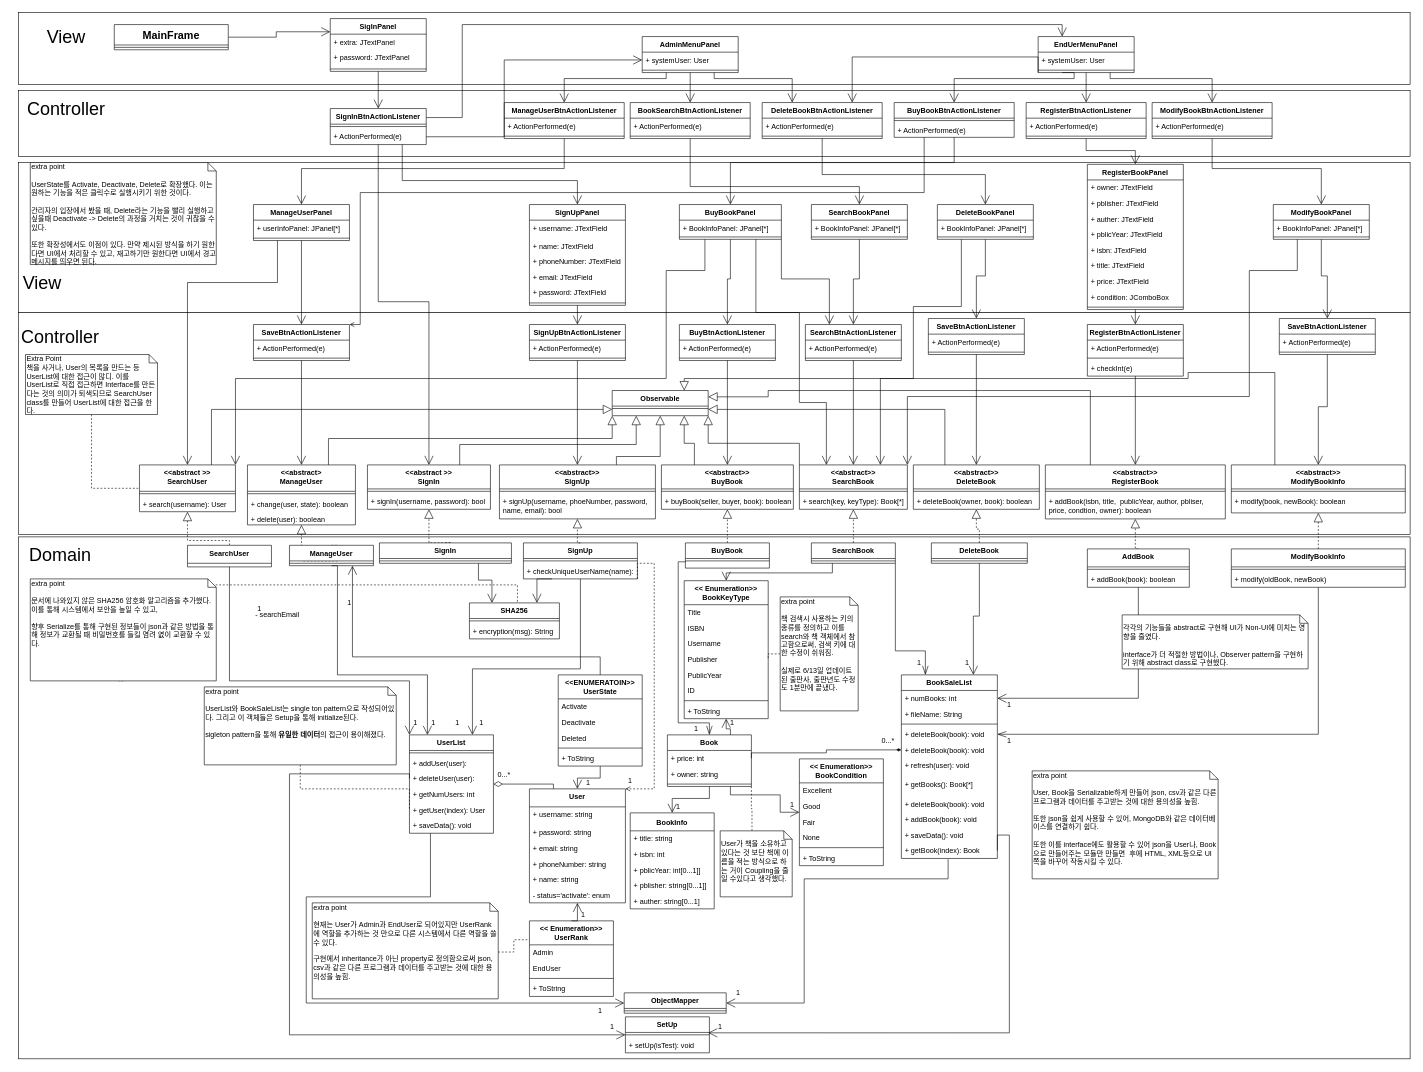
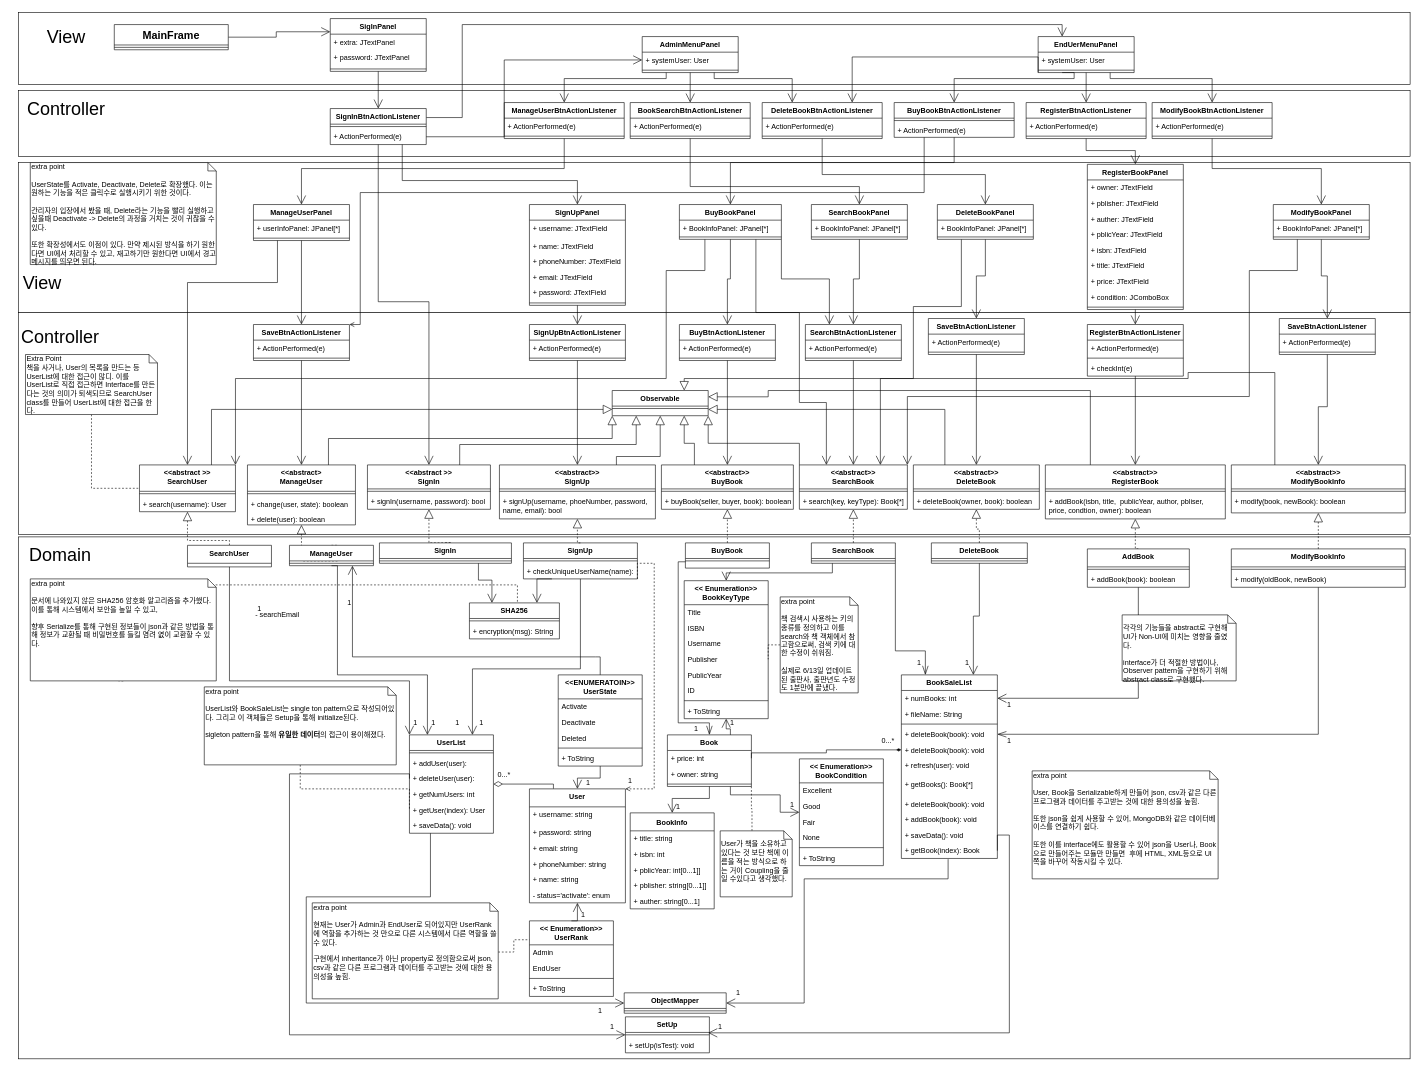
node "각각의 기능들을 abstract로 구현해 UI가 Non-UI에 미치는 영향을 줄였다. interface가 더 적절한 방법이나, Observer pattern을 구현하기 위해 abstract class로 구현했다.": size 186x54 -> 114x66
node "extra point 책 검색시 사용하는 키의 종류를 정의하고 이를 search와 책 객체에서 참고함으로써, 검색 키에 대한 수정이 쉬워짐. 실제로 6/13일 업데이트된 출판사, 출판년도 수정도 1분만에 끝냈다.": size 78x114 -> 78x96
